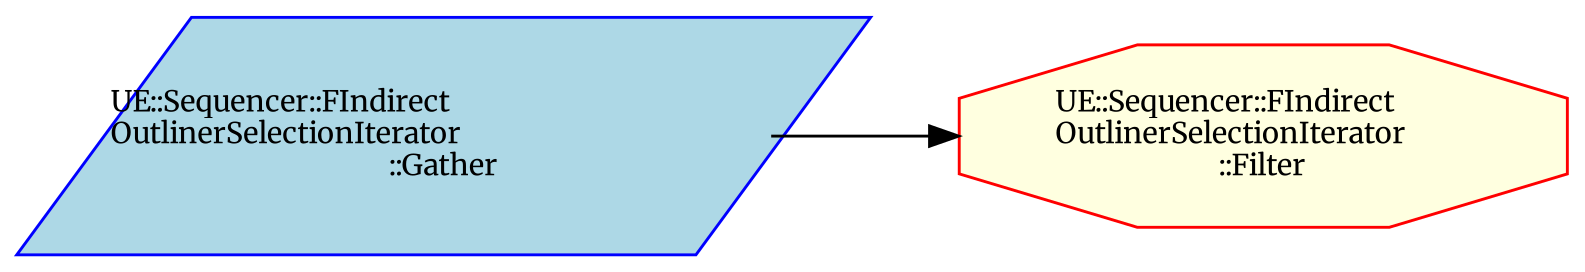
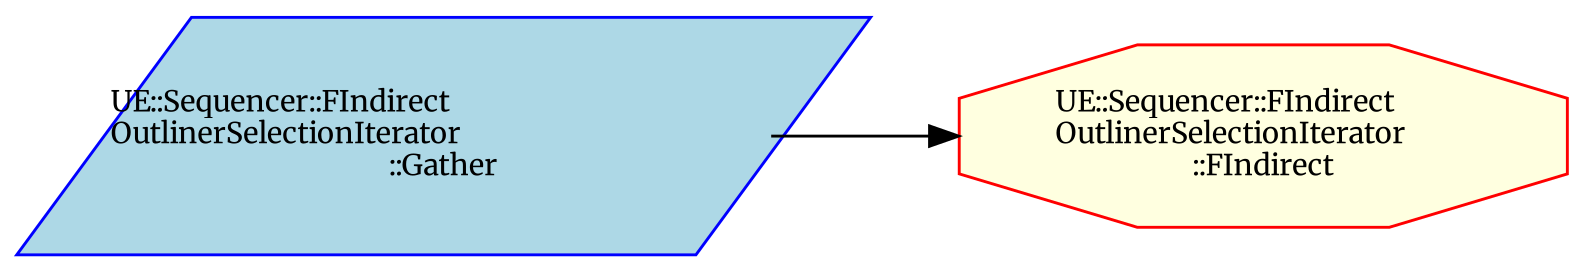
node "UE::Sequencer::FIndirect OutlinerSelectionIterator ::Filter": label "UE::Sequencer::FIndirect OutlinerSelectionIterator ::Filter" -> "UE::Sequencer::FIndirect OutlinerSelectionIterator ::FIndirect"
